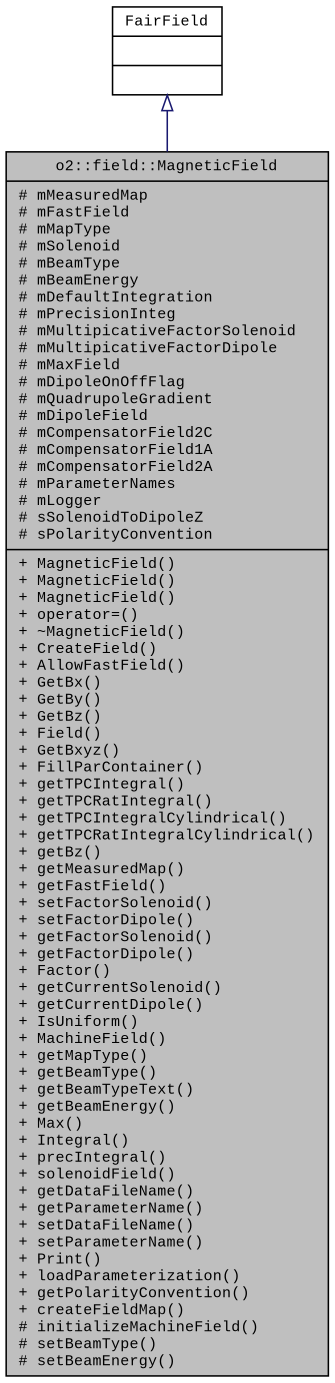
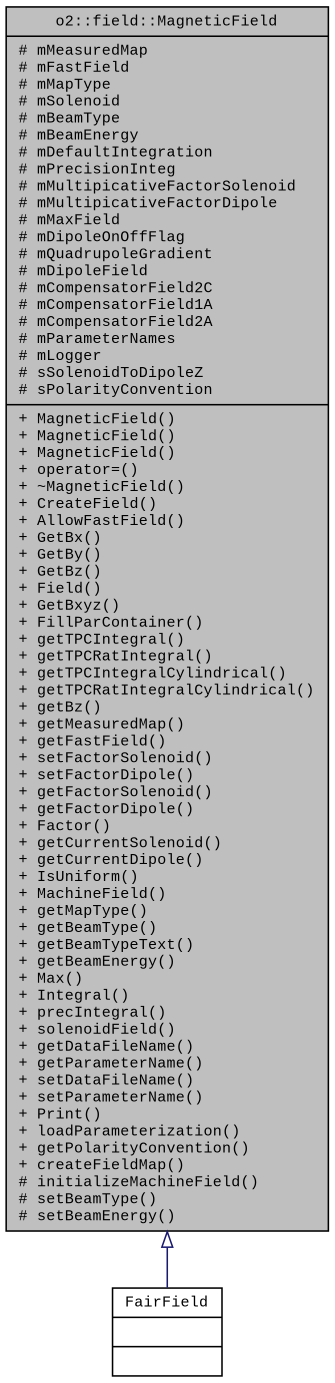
edge "o2::field::MagneticField" -> "FairField": reversed
